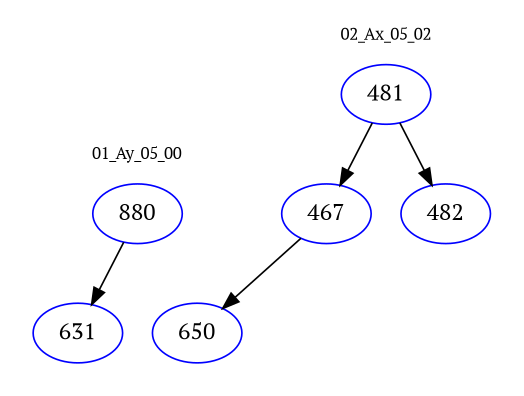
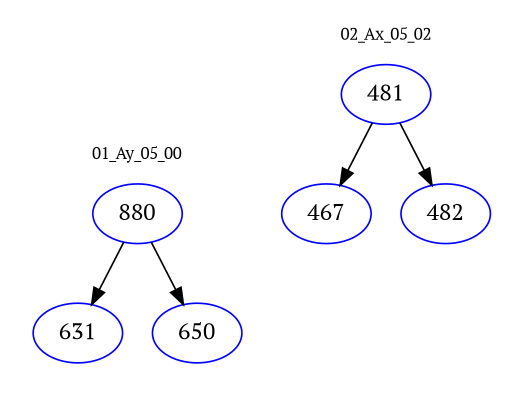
edge "467" -> "650": now "880" -> "650"
